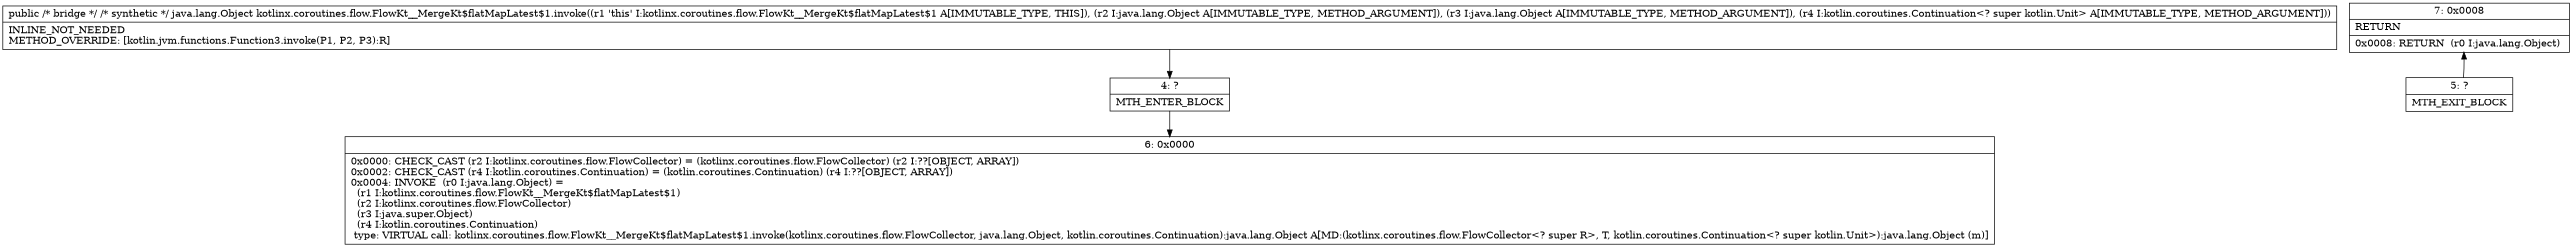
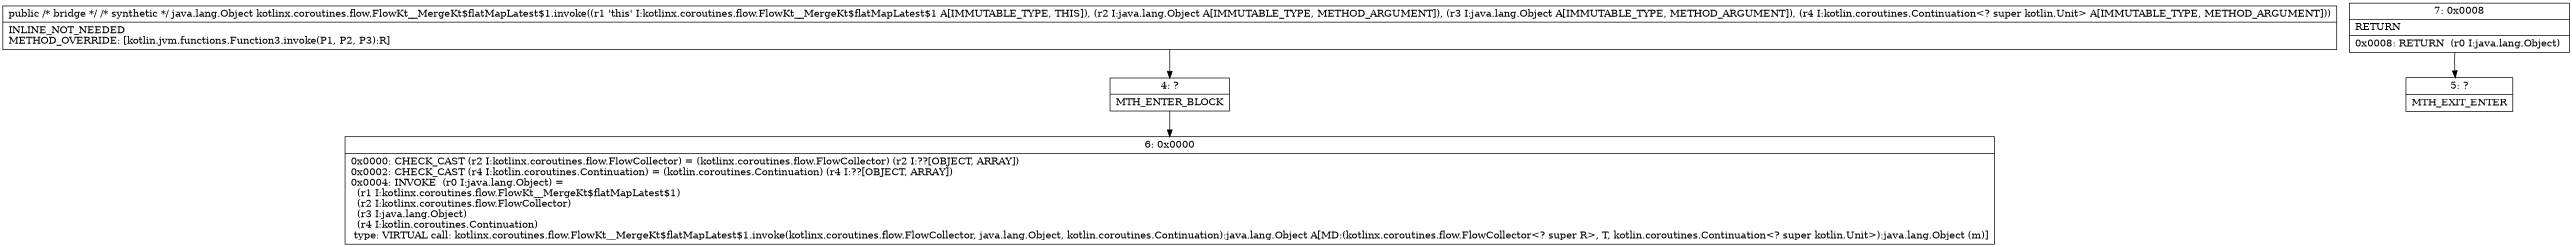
edge "5: ?" -> "7: 0x0008": reversed
node "5: ?": text "MTH_EXIT_BLOCK" -> "MTH_EXIT_ENTER"
node "6: 0x0000": text "(r3 I:java.super.Object)" -> "(r3 I:java.lang.Object)"
